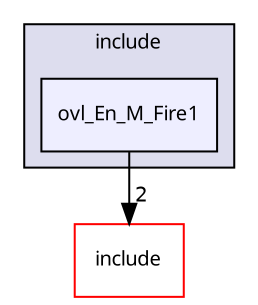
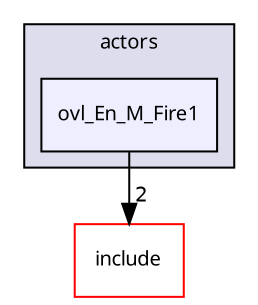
cluster "include": label "include" -> "actors"
